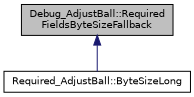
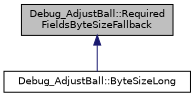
node "Required_AdjustBall::ByteSizeLong": label "Required_AdjustBall::ByteSizeLong" -> "Debug_AdjustBall::ByteSizeLong"
